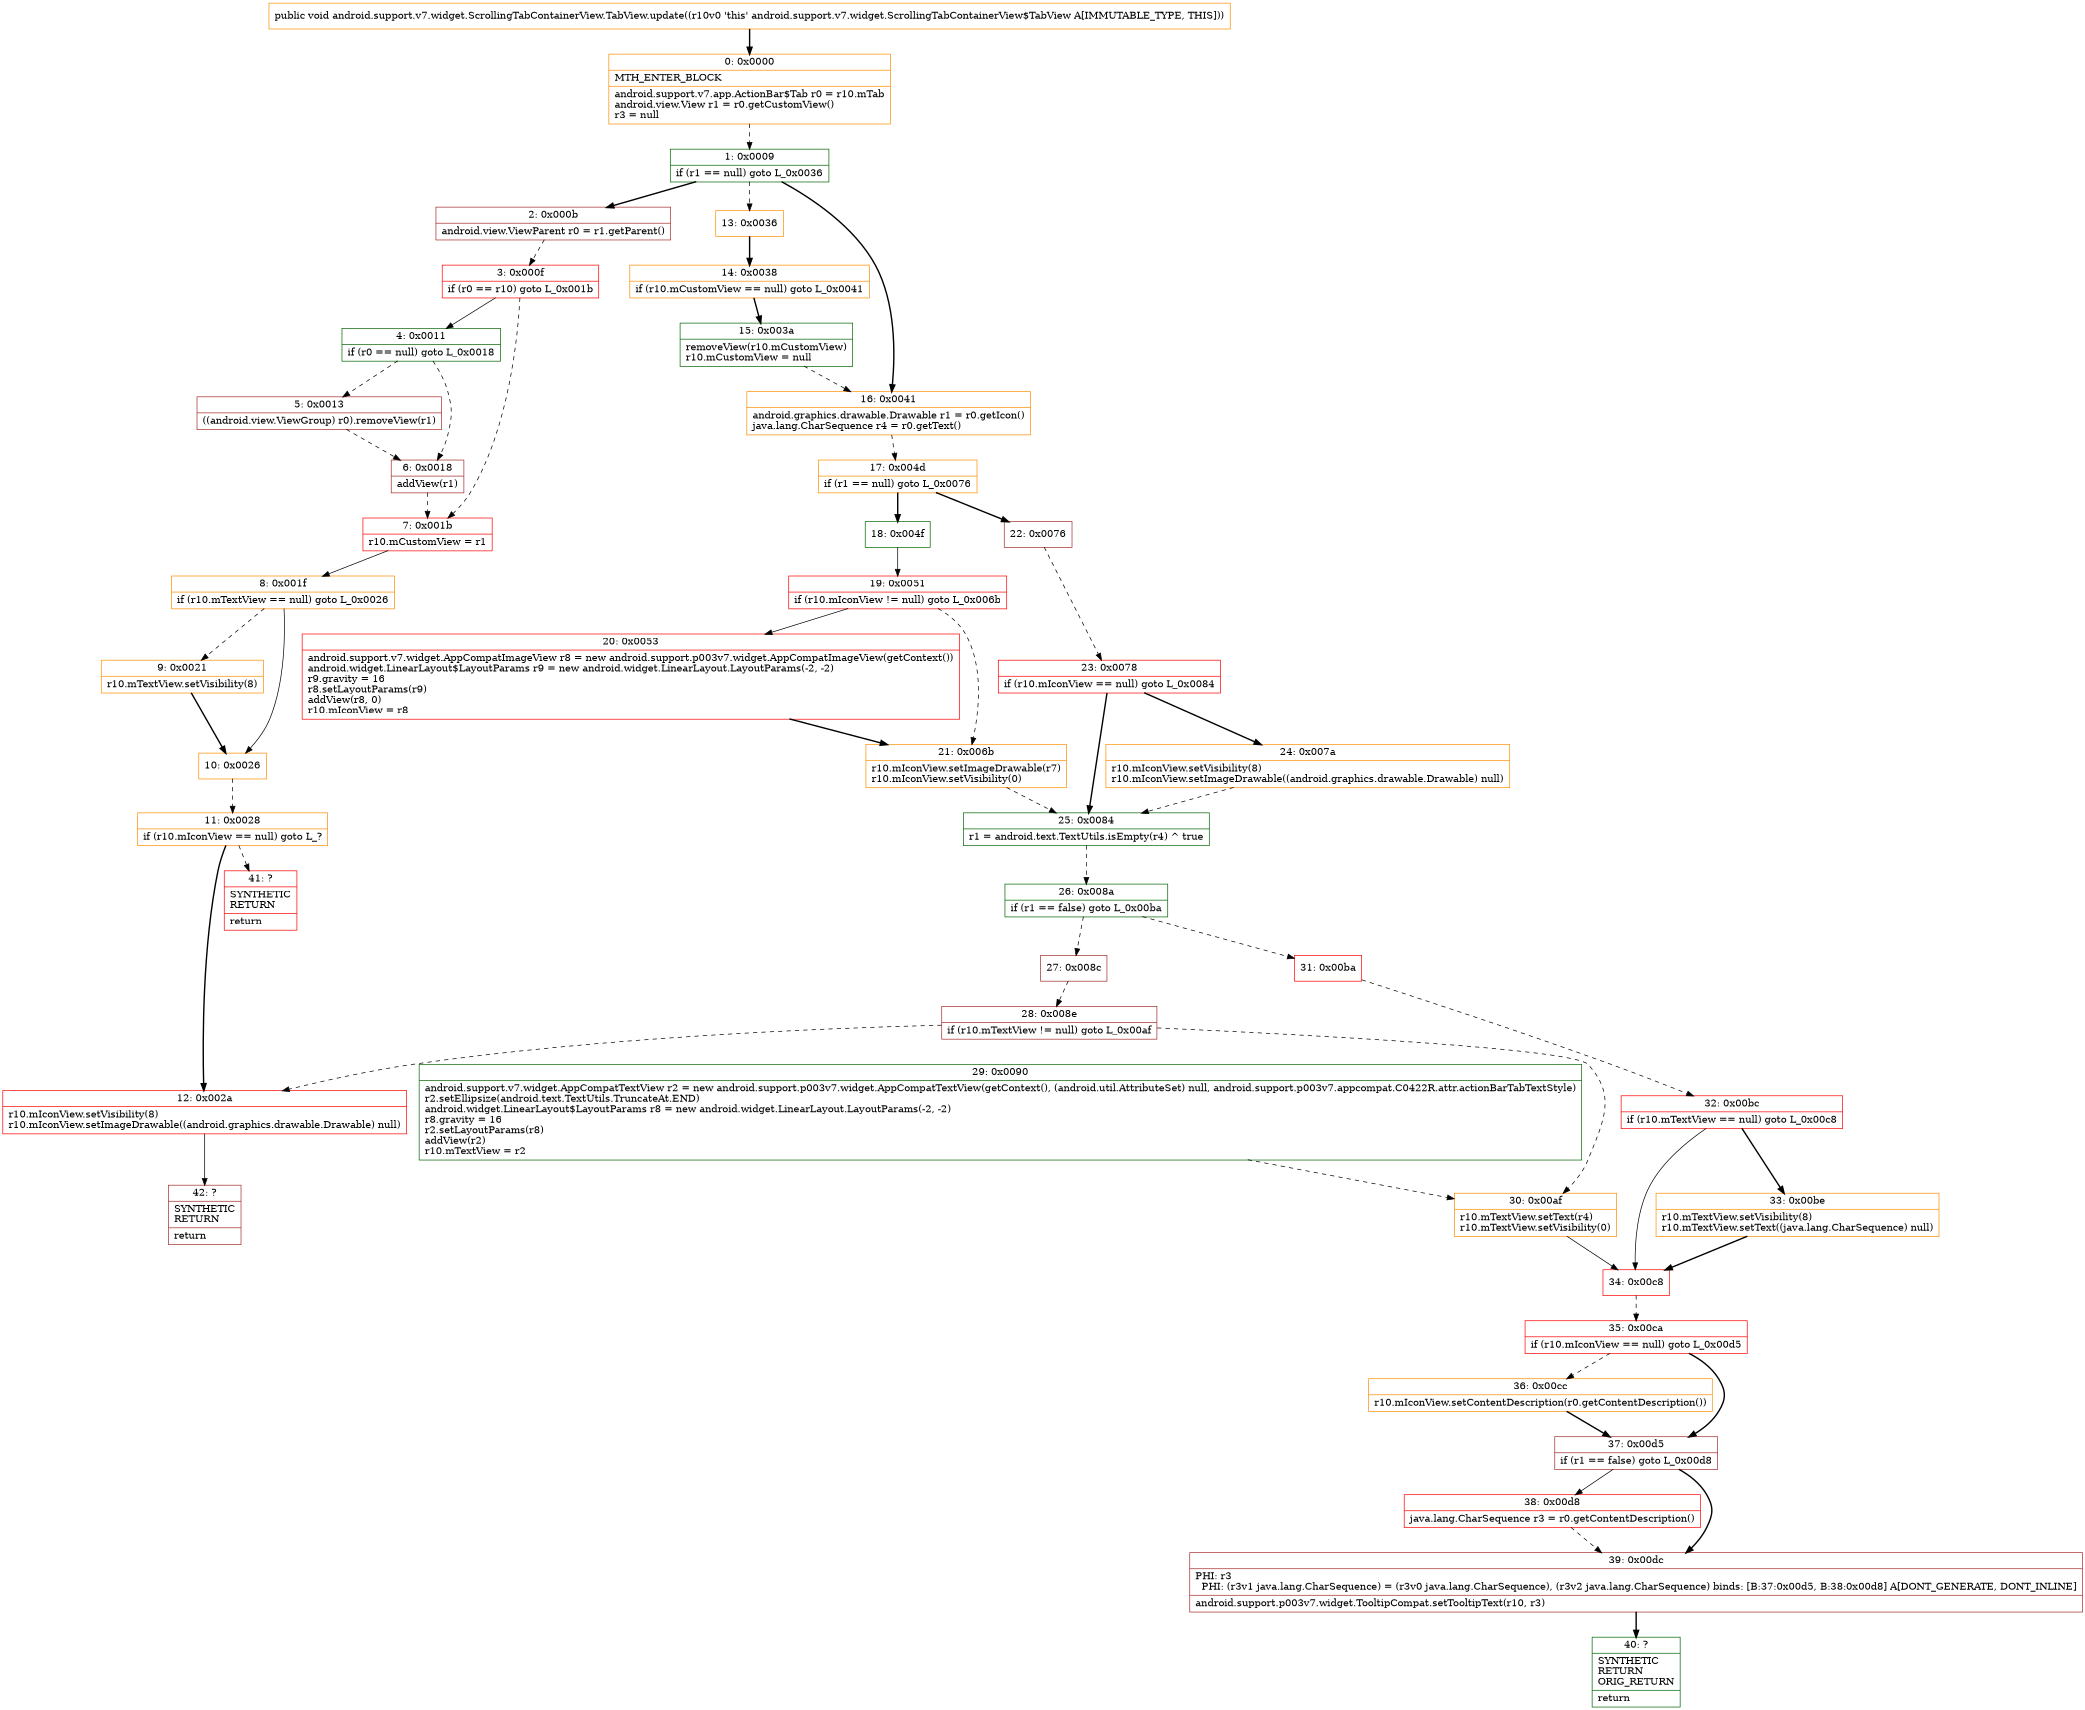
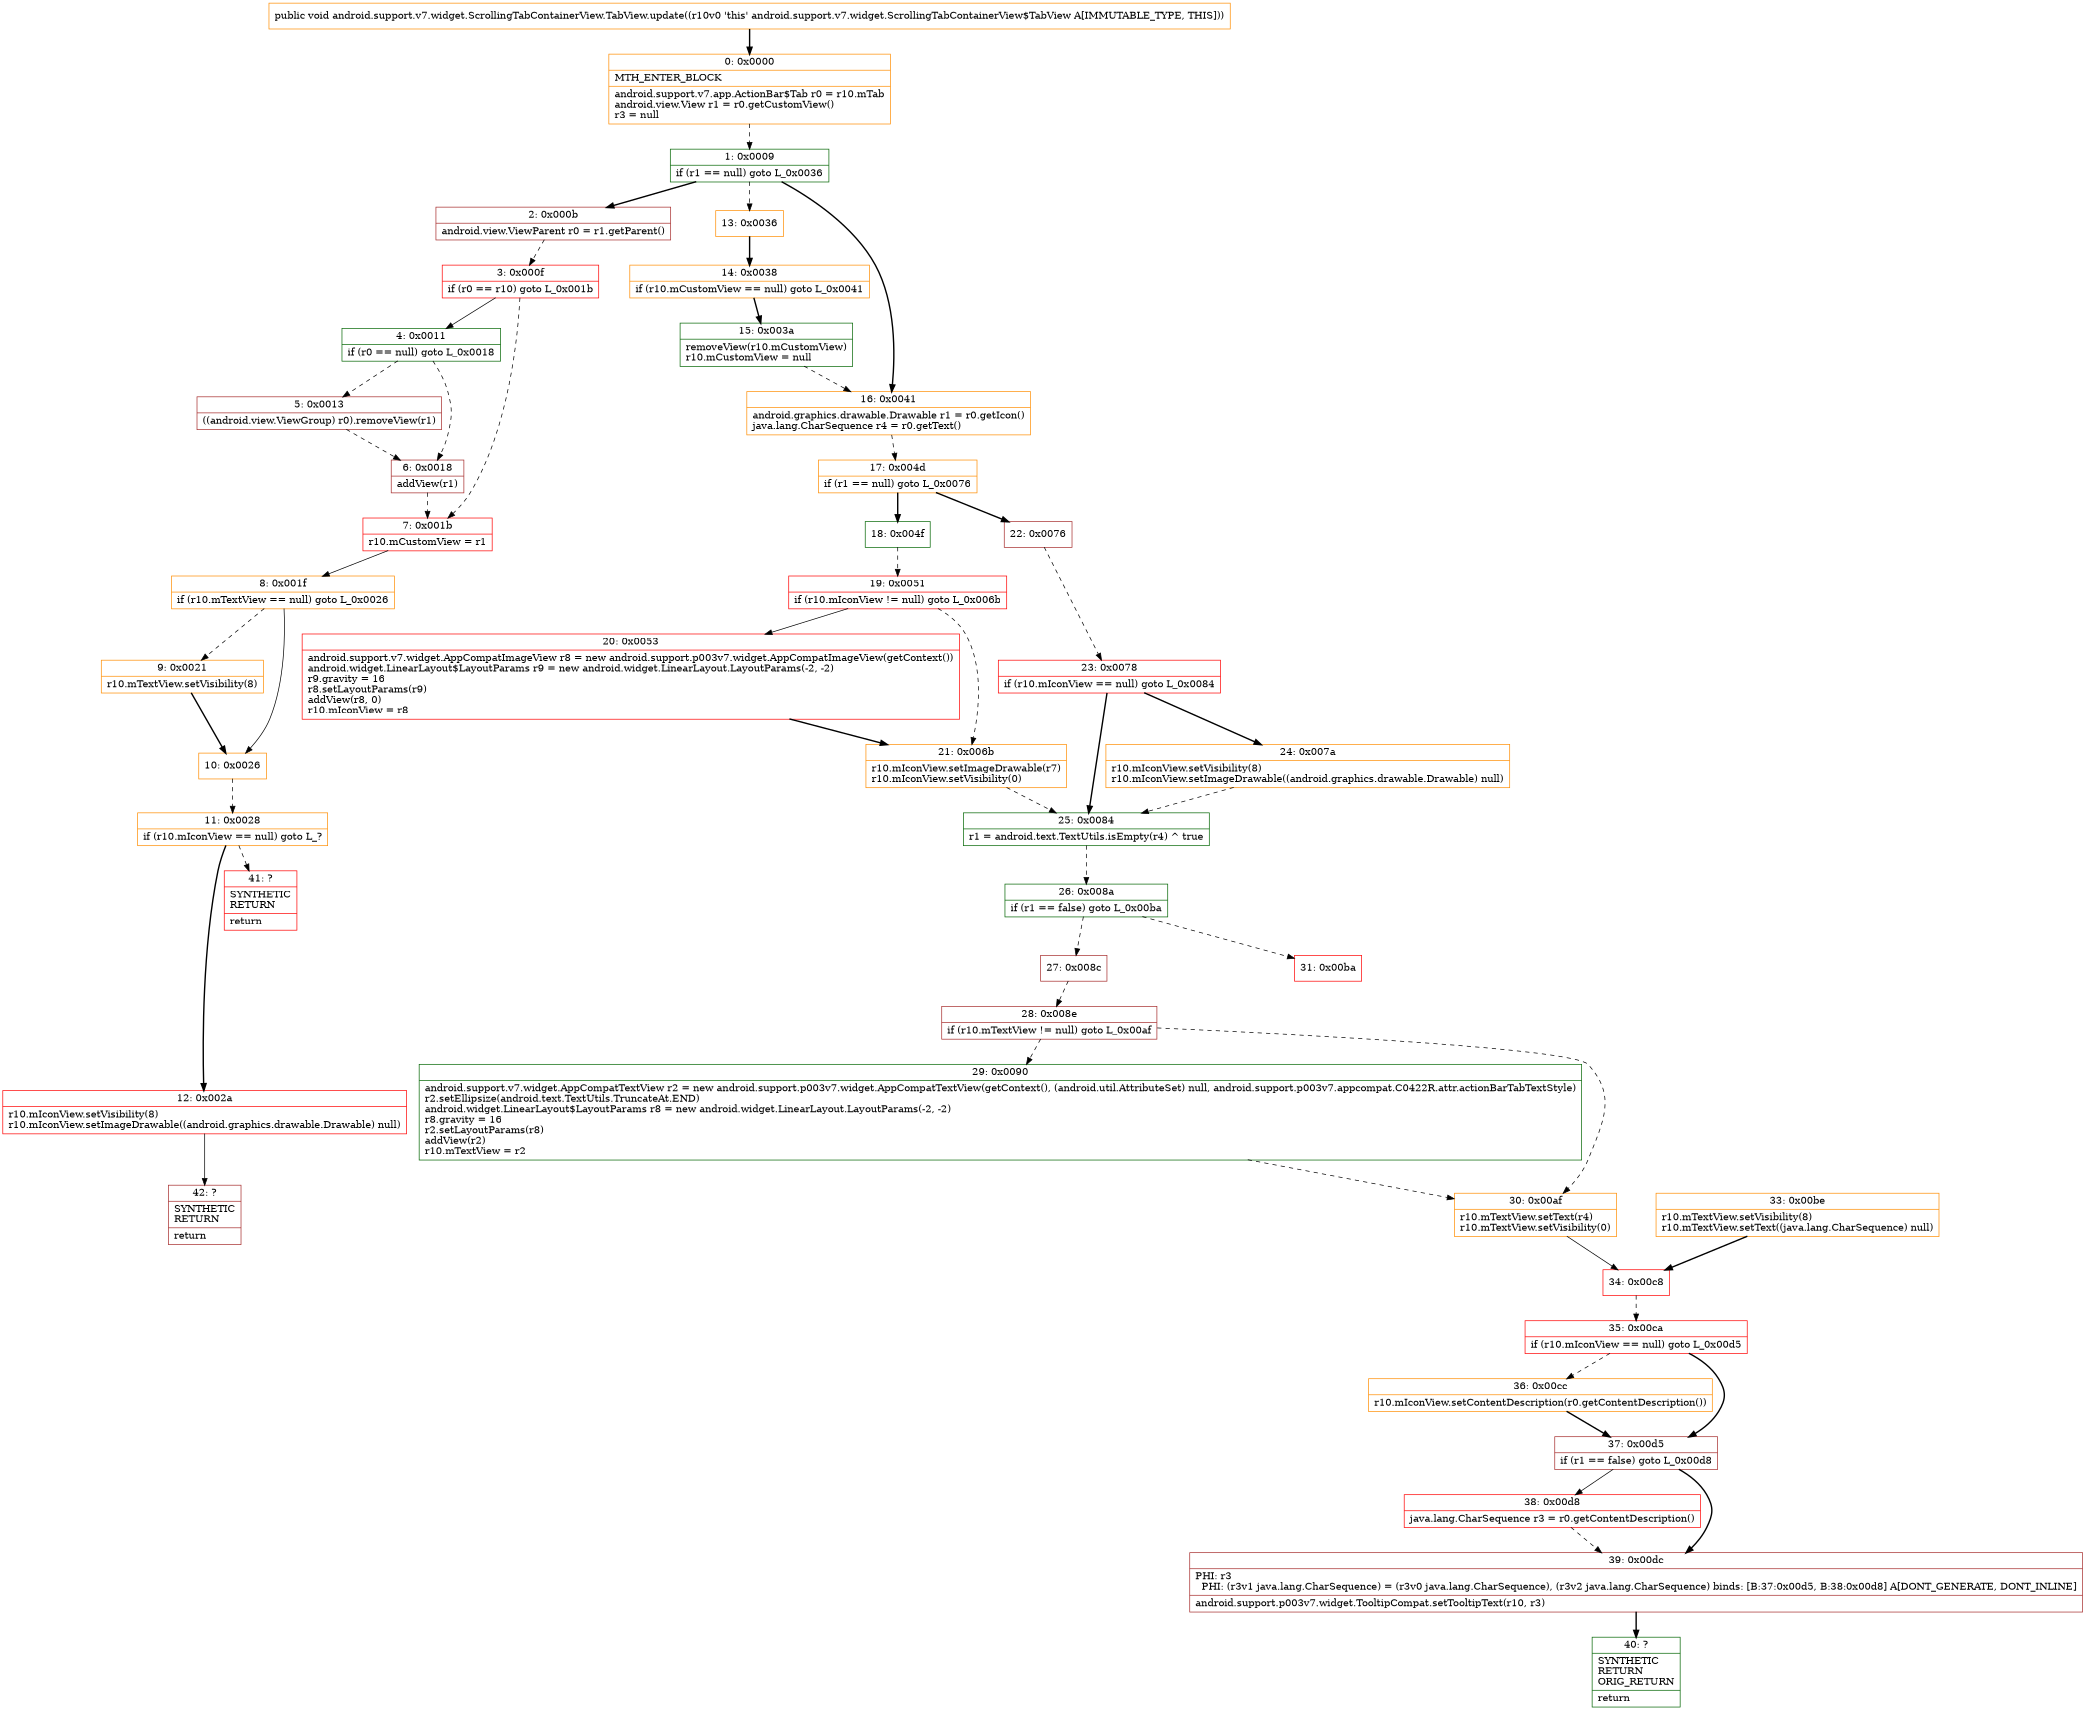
edge "18: 0x004f" -> "19: 0x0051": style solid -> dashed
edge "28: 0x008e" -> "12: 0x002a": now "28: 0x008e" -> "29: 0x0090"
node "32: 0x00bc": removed
